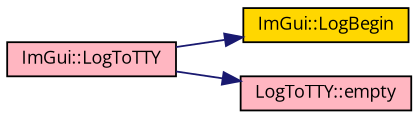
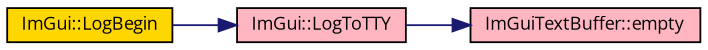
edge "ImGui::LogToTTY" -> "ImGui::LogBegin": reversed
node "LogToTTY::empty": label "LogToTTY::empty" -> "ImGuiTextBuffer::empty"
